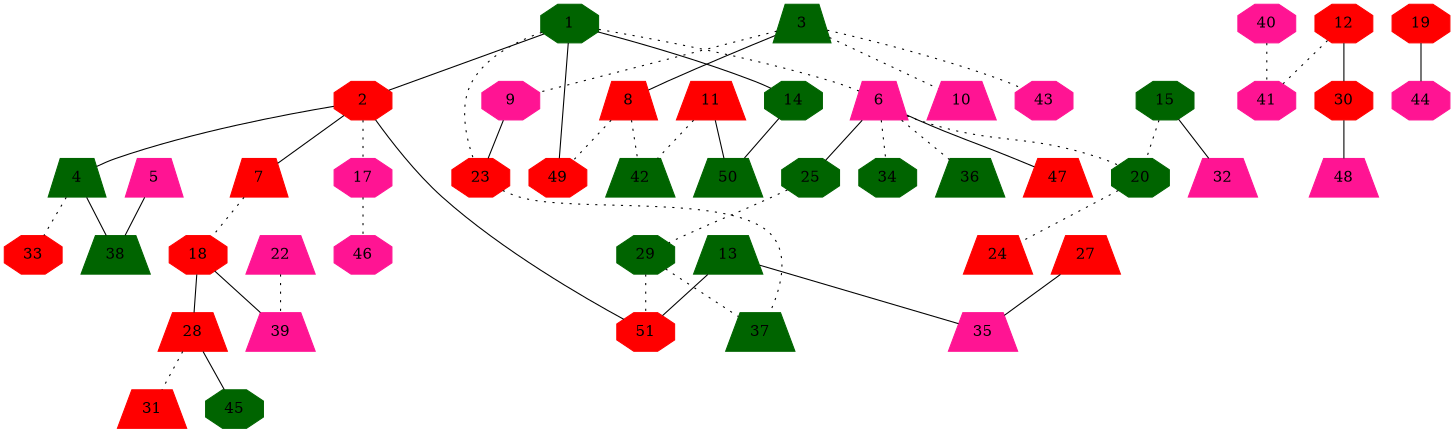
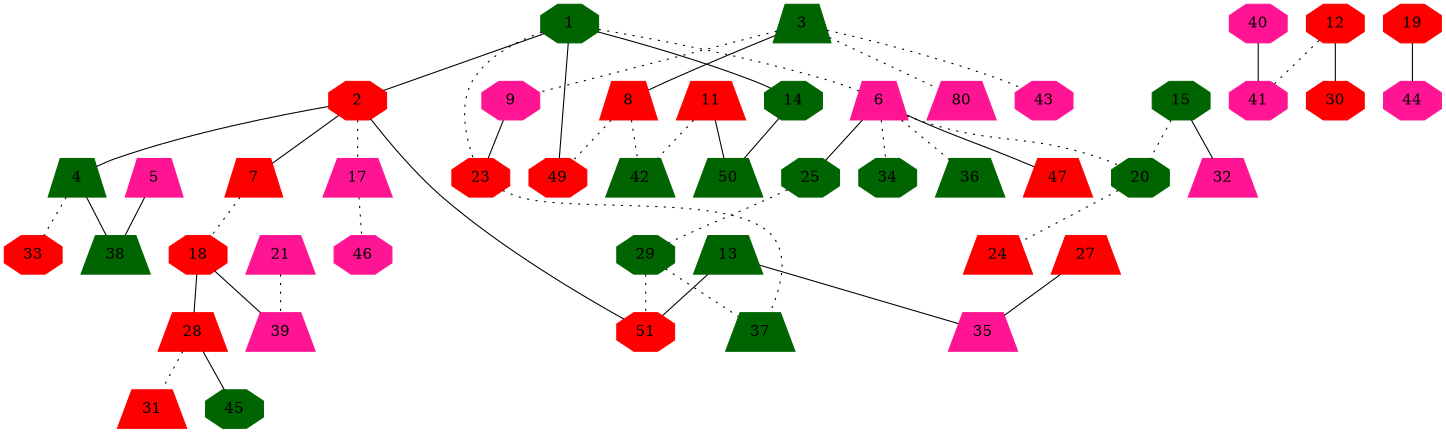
edge "40" -- "41": style dotted -> solid
node "10": label "10" -> "80"
node "17": shape octagon -> trapezium
node "48": removed
node "22": label "22" -> "21"
